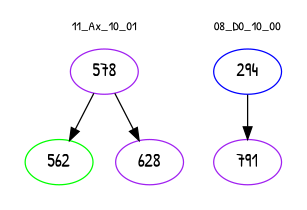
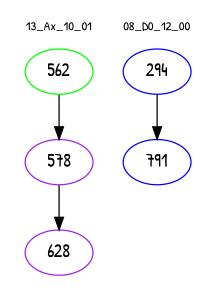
cluster "11_Ax_10_01": label "11_Ax_10_01" -> "13_Ax_10_01"
cluster "08_D0_10_00": label "08_D0_10_00" -> "08_D0_12_00"
edge "578" -> "562": reversed
node "791": color purple -> blue
